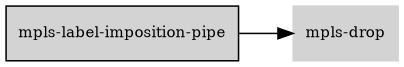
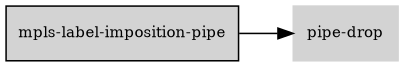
node "mpls-drop": label "mpls-drop" -> "pipe-drop"
